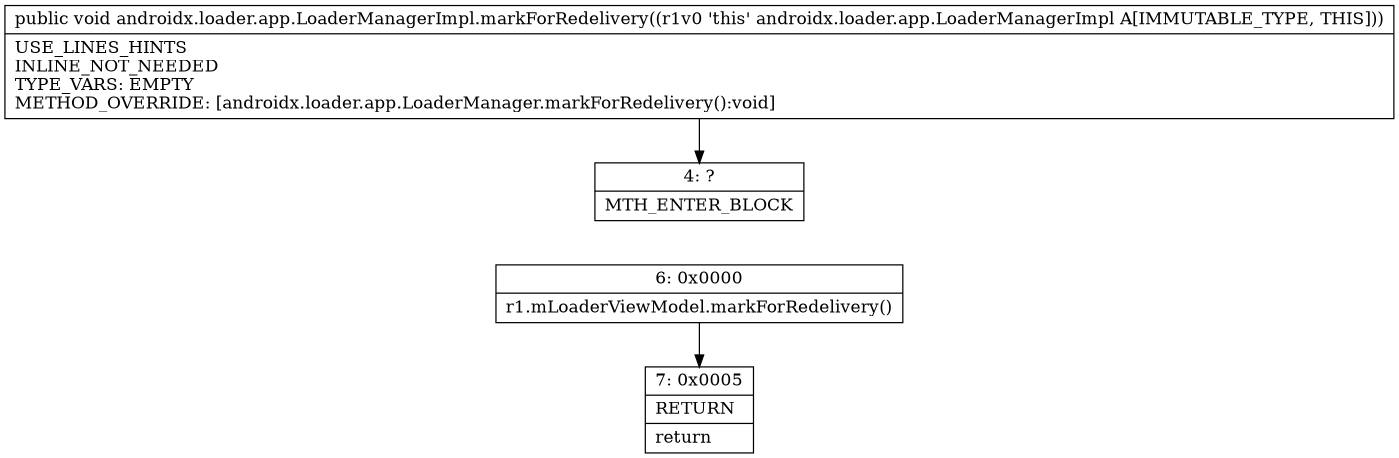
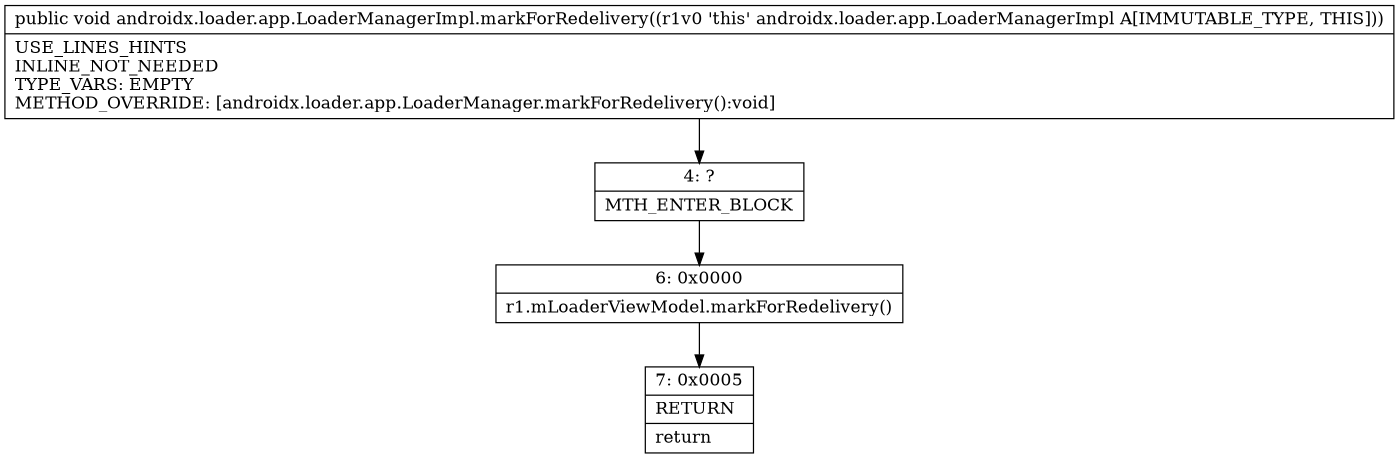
edge "4: ?" -> "6: 0x0000": added
